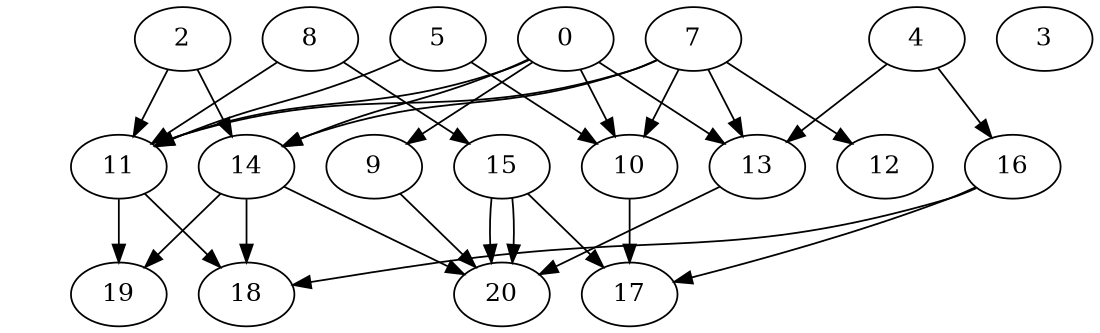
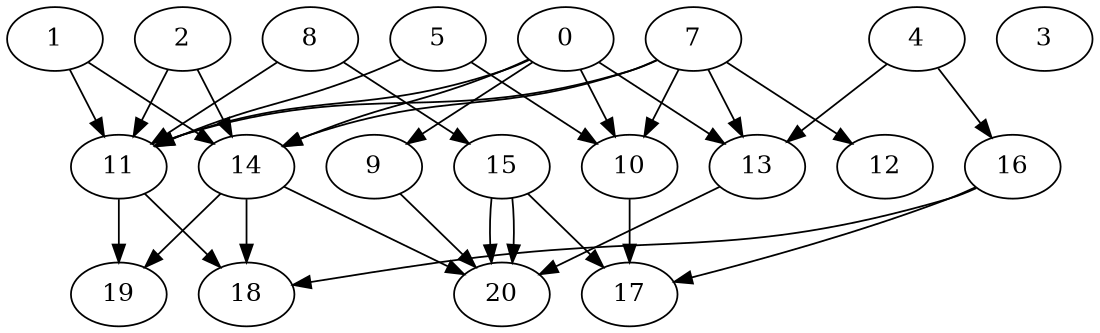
node "1": added
